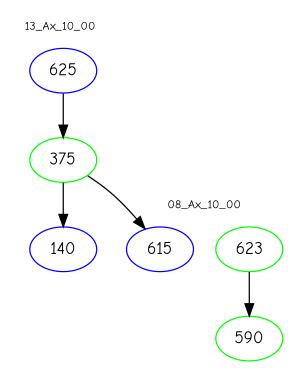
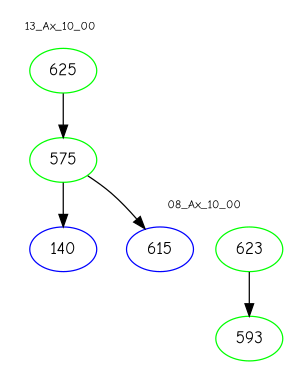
node "625": color blue -> green
node "375": label "375" -> "575"
node "590": label "590" -> "593"
